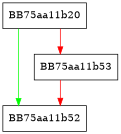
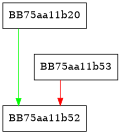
edge "BB75aa11b20" -> "BB75aa11b53": removed
